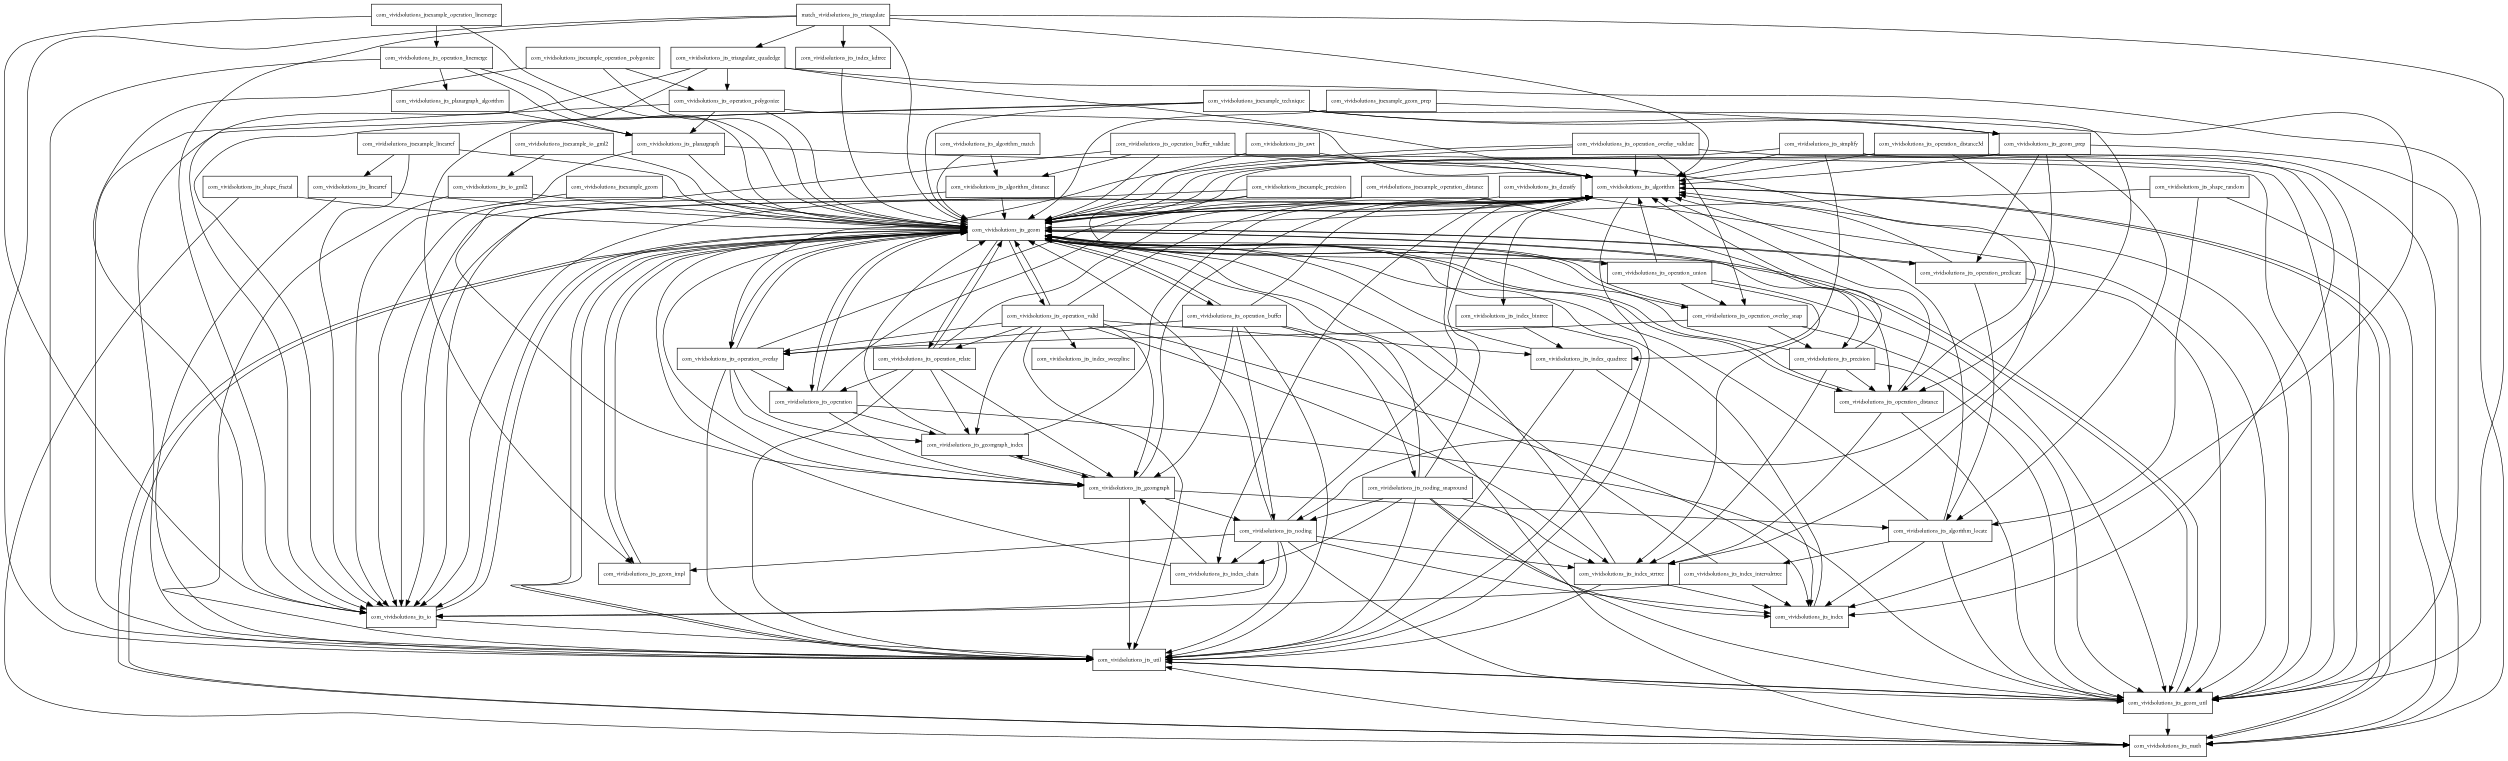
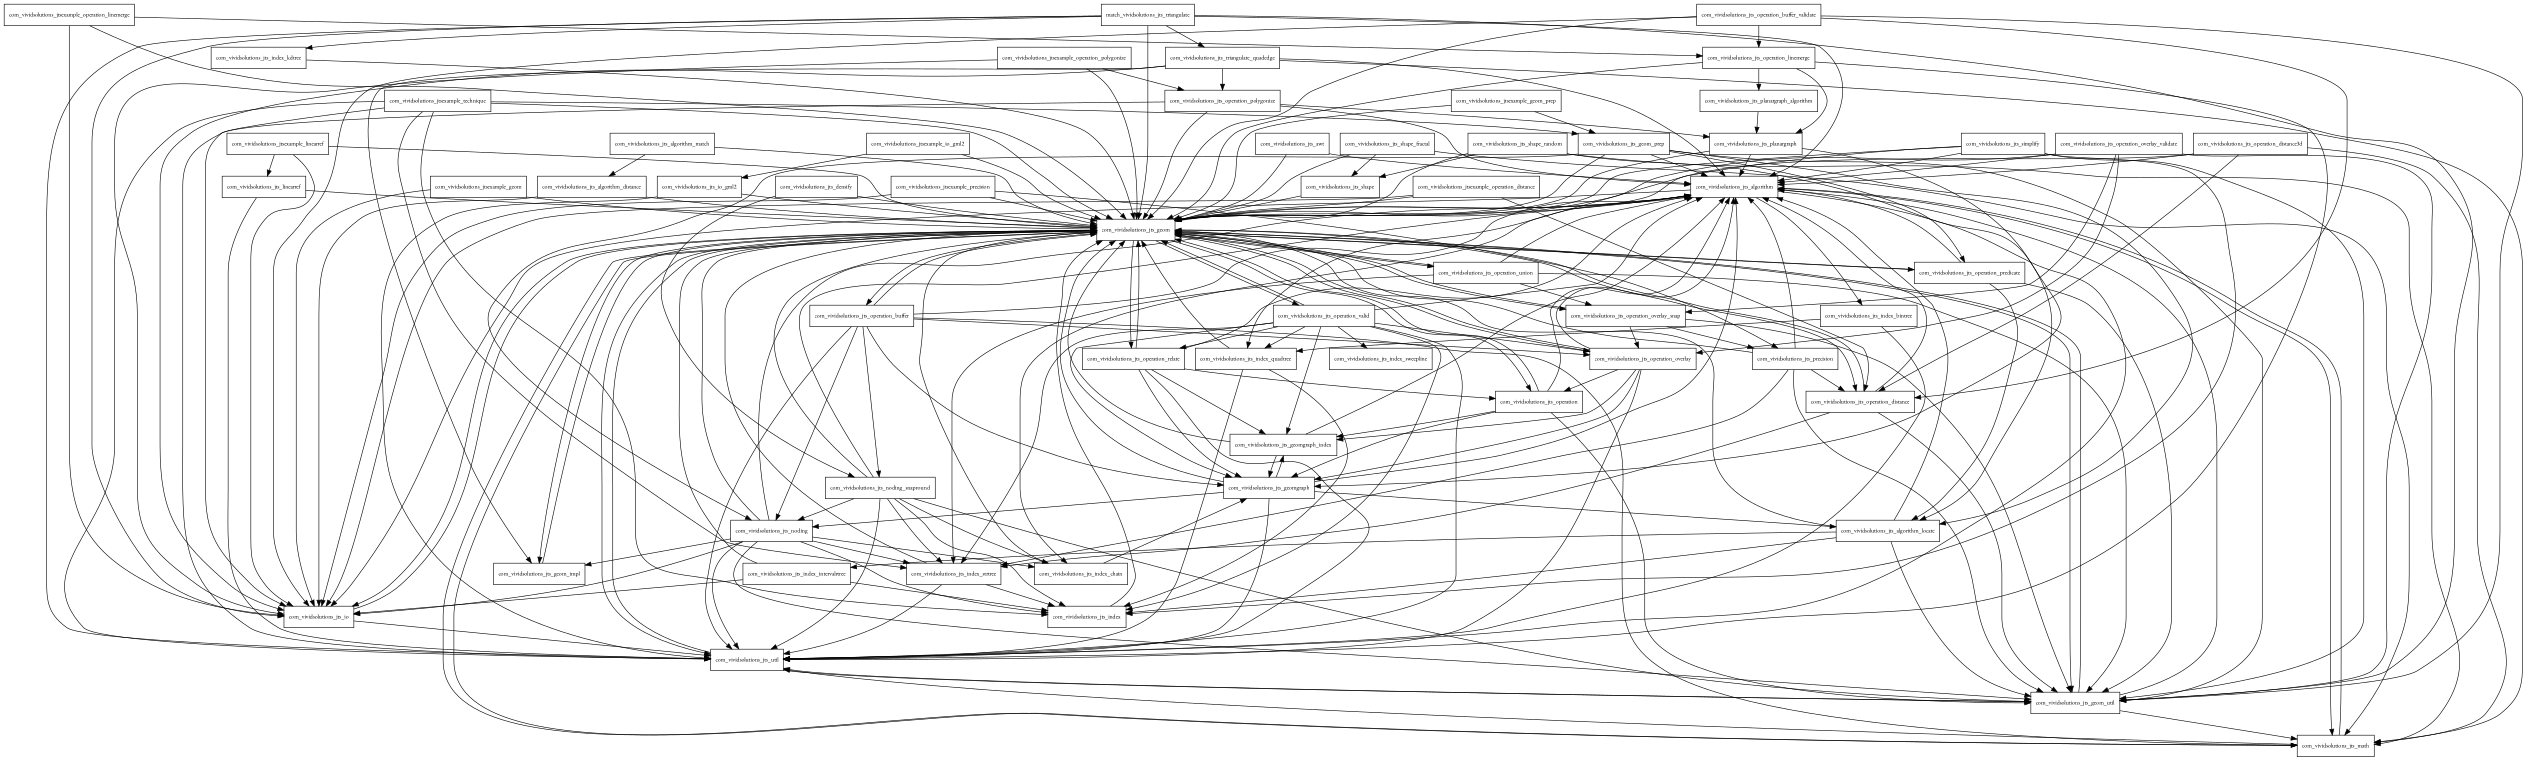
edge "com_vividsolutions_jts_operation_buffer_validate" -> "com_vividsolutions_jts_algorithm_distance": now "com_vividsolutions_jts_operation_buffer_validate" -> "com_vividsolutions_jts_operation_linemerge"
node "com_vividsolutions_jts_shape": added
edge "com_vividsolutions_jts_densify" -> "com_vividsolutions_jts_geom_util": now "com_vividsolutions_jts_densify" -> "com_vividsolutions_jts_noding_snapround"
